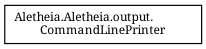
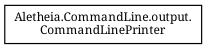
node "Aletheia.Aletheia.output. CommandLinePrinter": label "Aletheia.Aletheia.output. CommandLinePrinter" -> "Aletheia.CommandLine.output. CommandLinePrinter"
